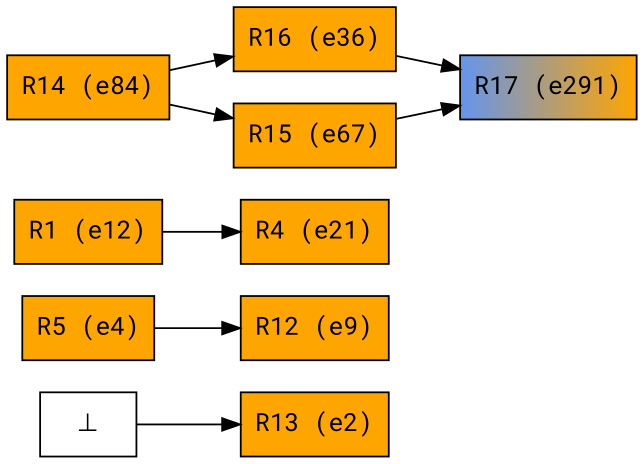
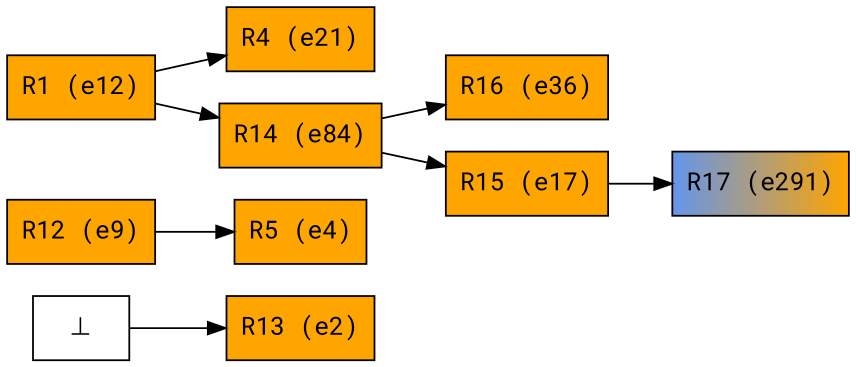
edge "R16 (e36)" -> "R17 (e291)": removed
edge "R1 (e12)" -> "R14 (e84)": added
node "R15 (e67)": label "R15 (e67)" -> "R15 (e17)"
edge "R5 (e4)" -> "R12 (e9)": reversed
